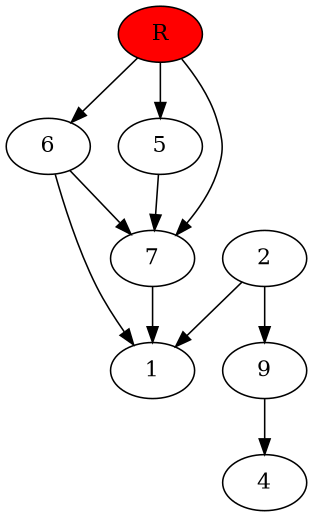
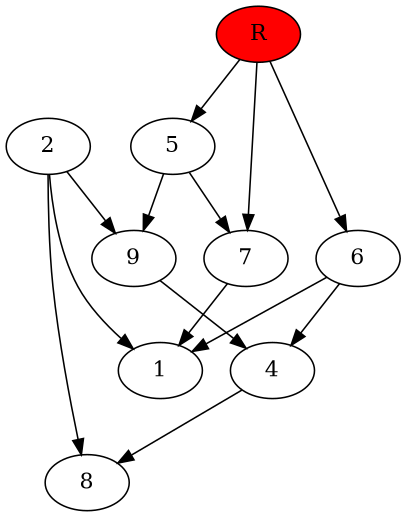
edge "5" -> "9": added
edge "6" -> "7": now "6" -> "4"
node "8": added
